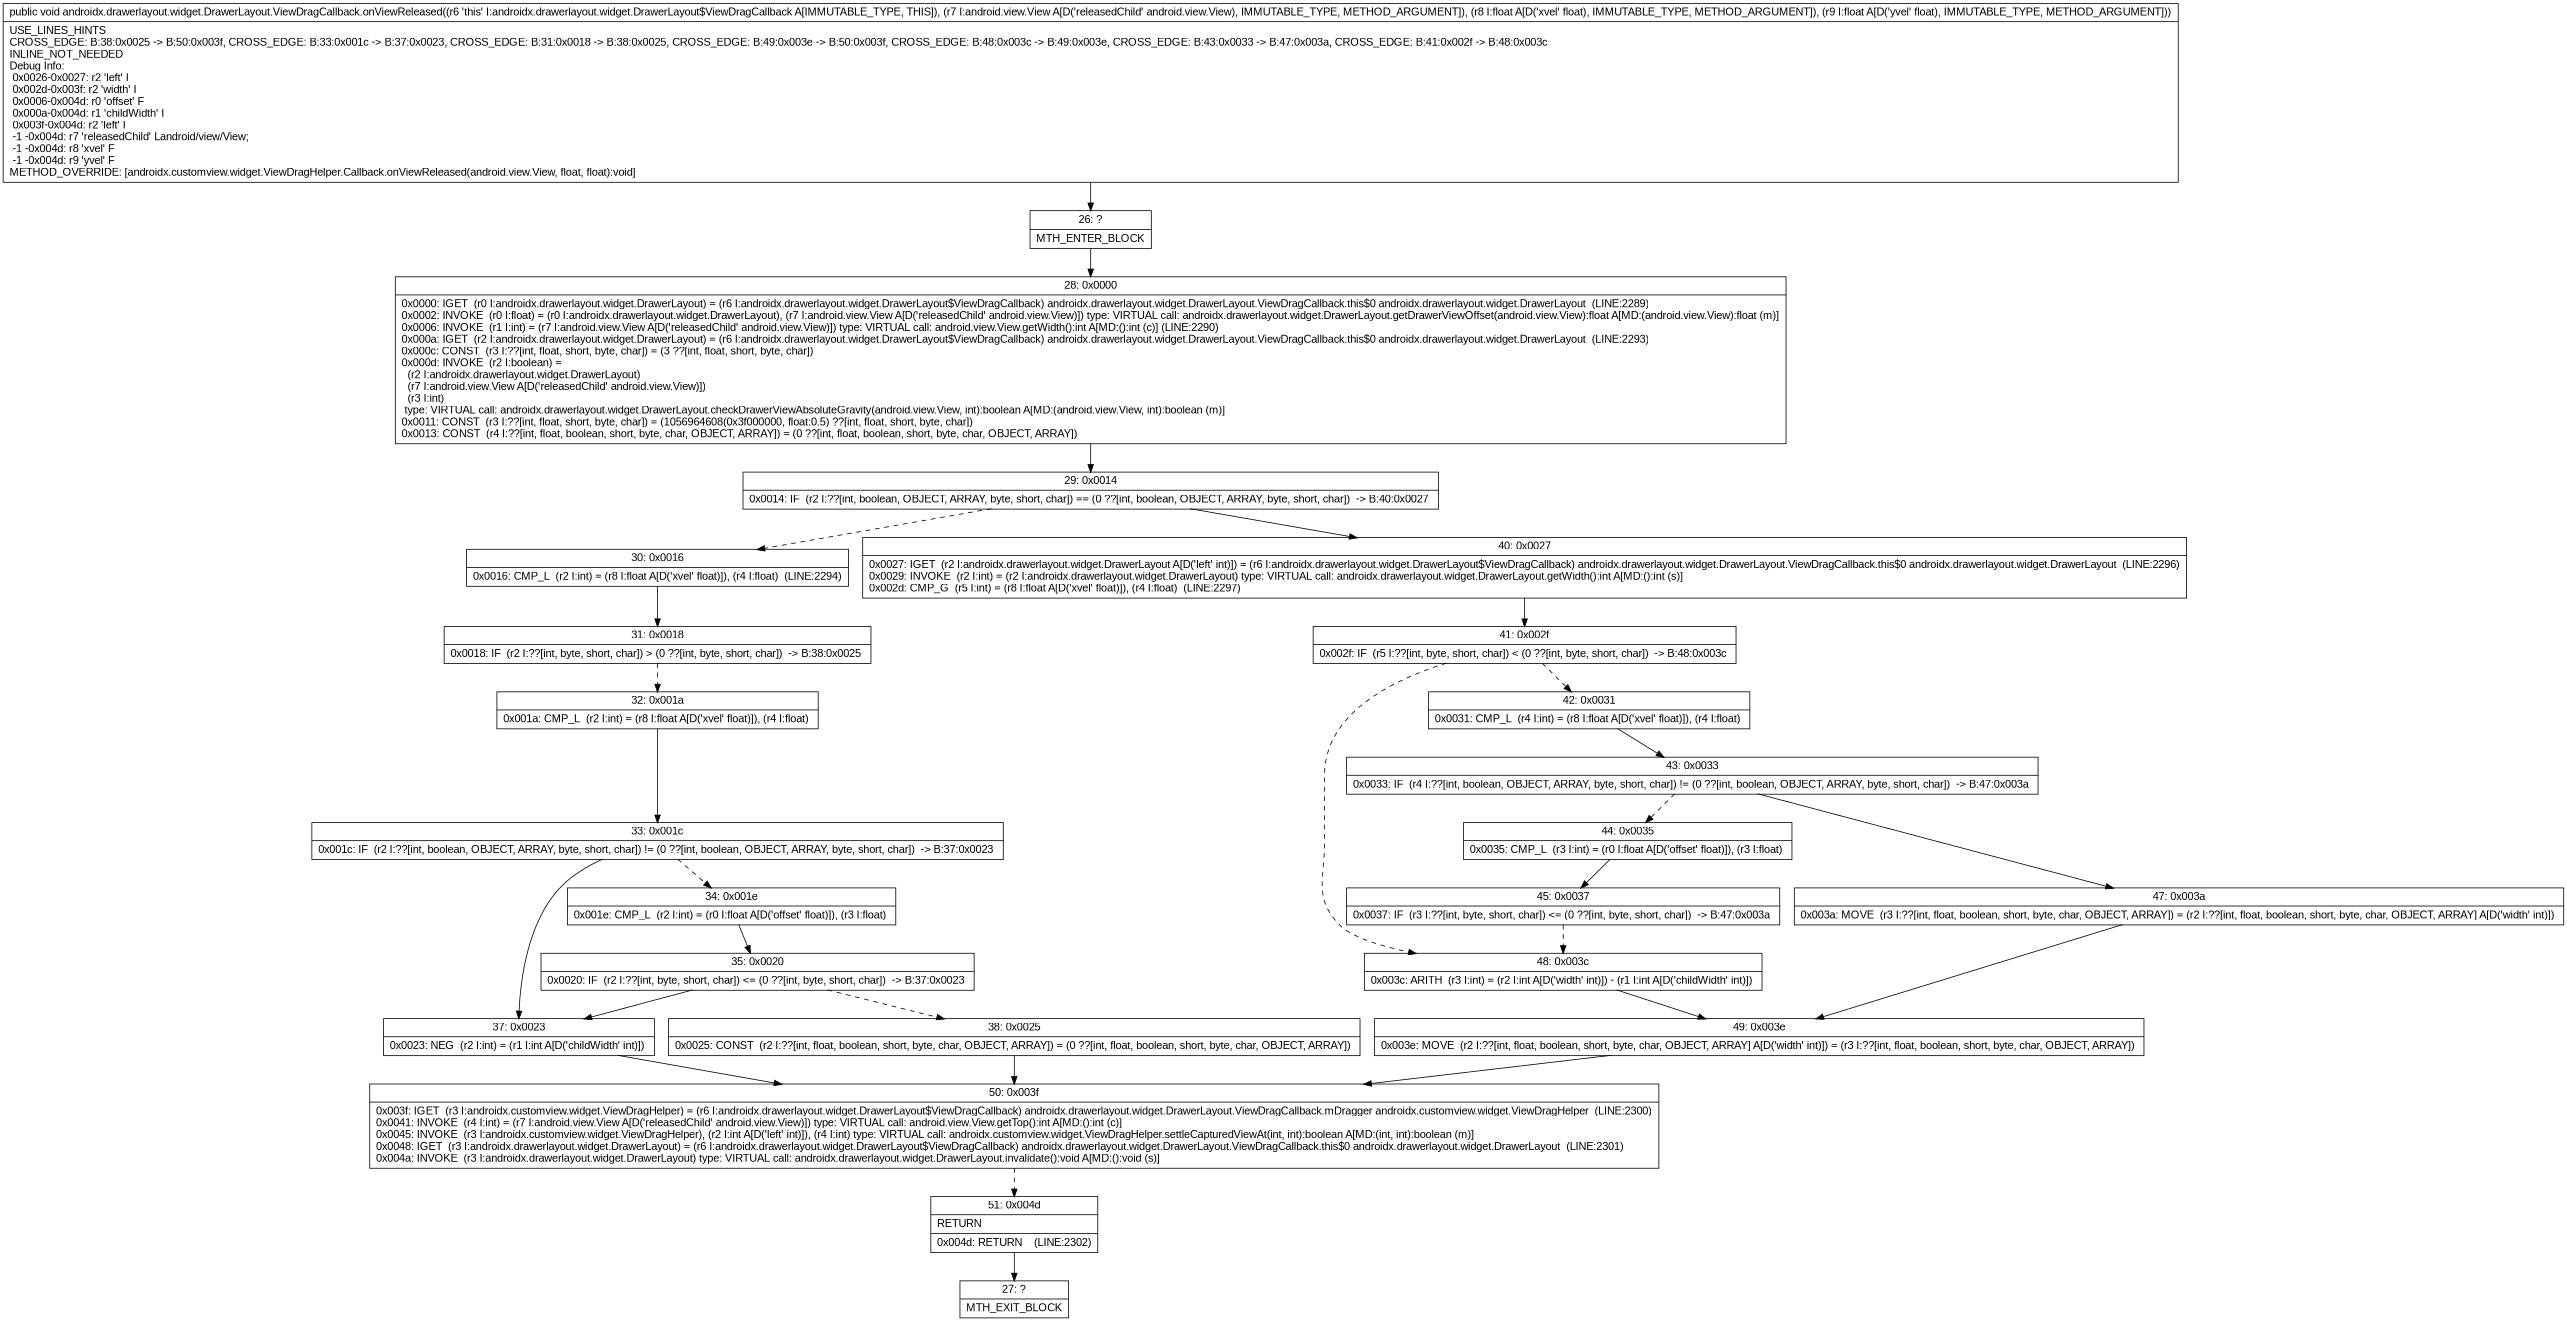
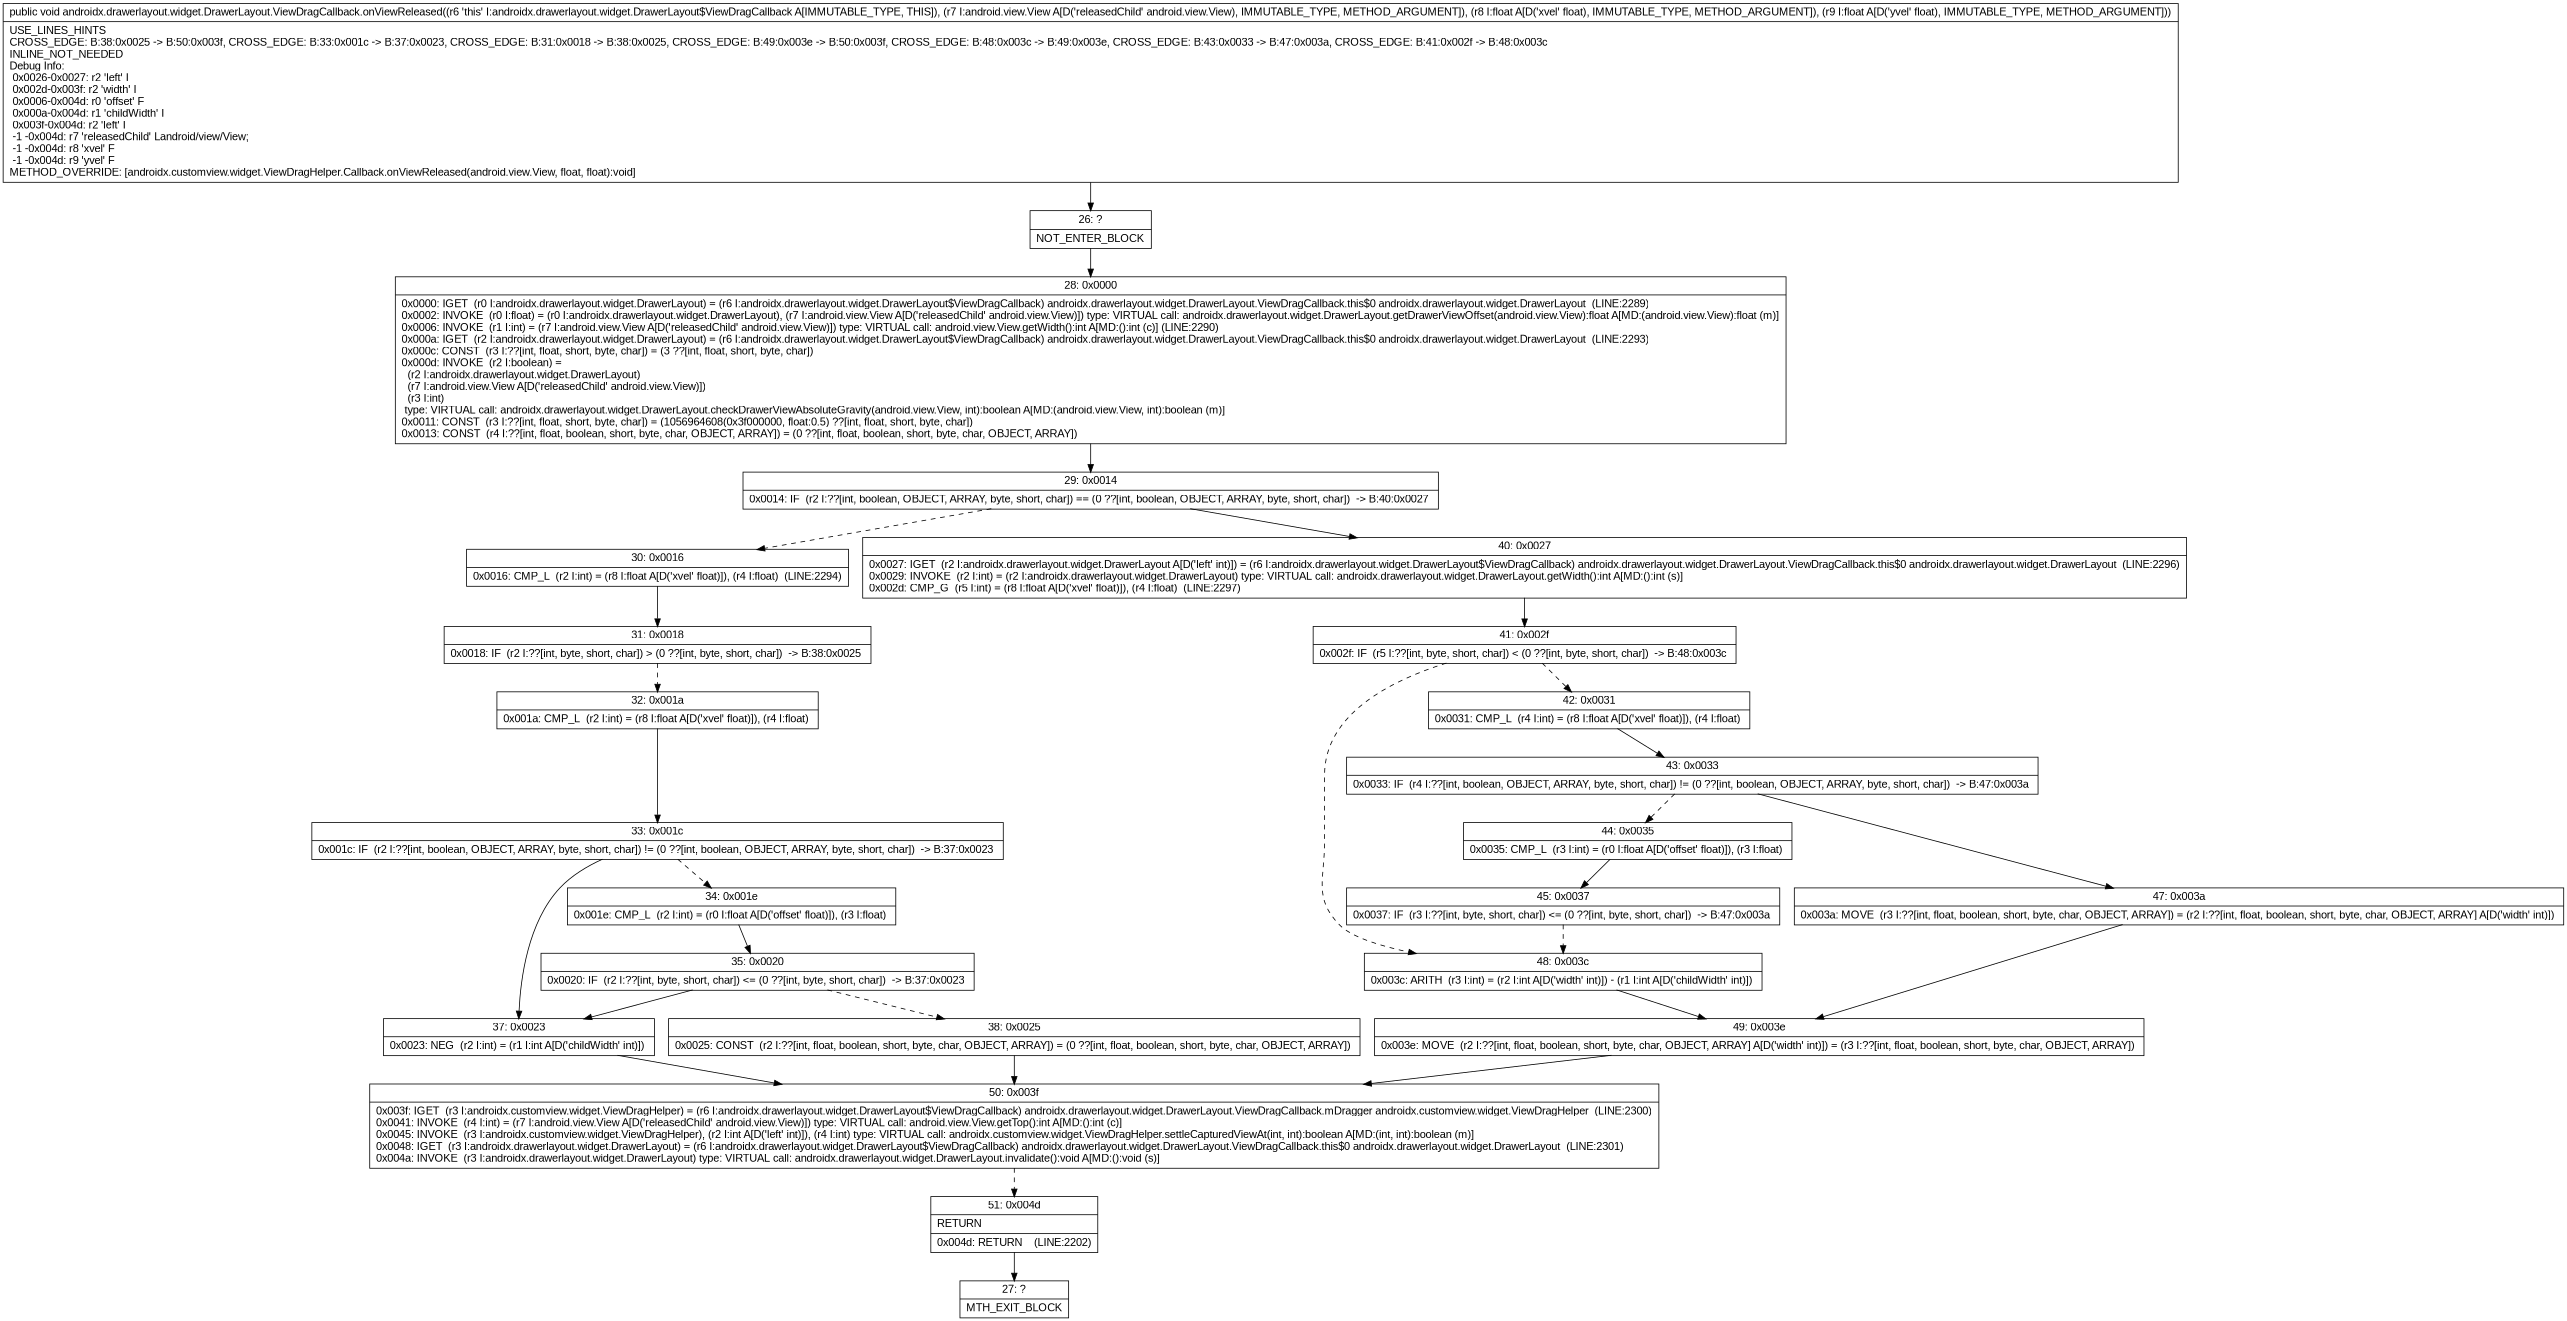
node "26: ?": text "MTH_ENTER_BLOCK" -> "NOT_ENTER_BLOCK"
node "51: 0x004d": text "0x004d: RETURN    (LINE:2302)" -> "0x004d: RETURN    (LINE:2202)"
